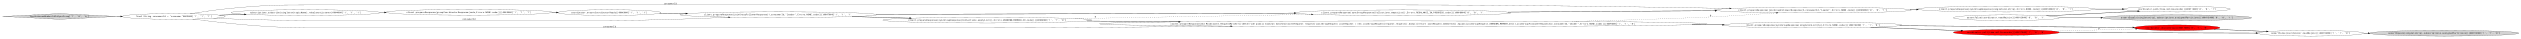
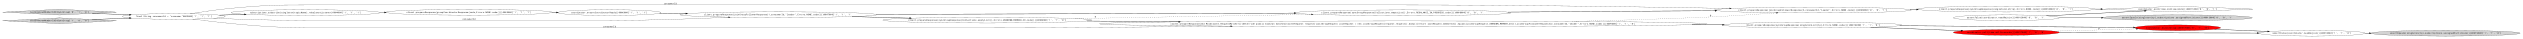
node "coordinator.poll(time.milliseconds())@@@11@@@['0', '0', '1']": shape ellipse -> diamond
node "testUnknownMemberIdOnSyncGroup['0', '1', '0']": added
